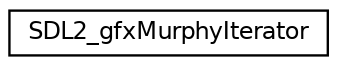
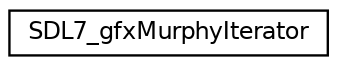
node "SDL2_gfxMurphyIterator": label "SDL2_gfxMurphyIterator" -> "SDL7_gfxMurphyIterator"
